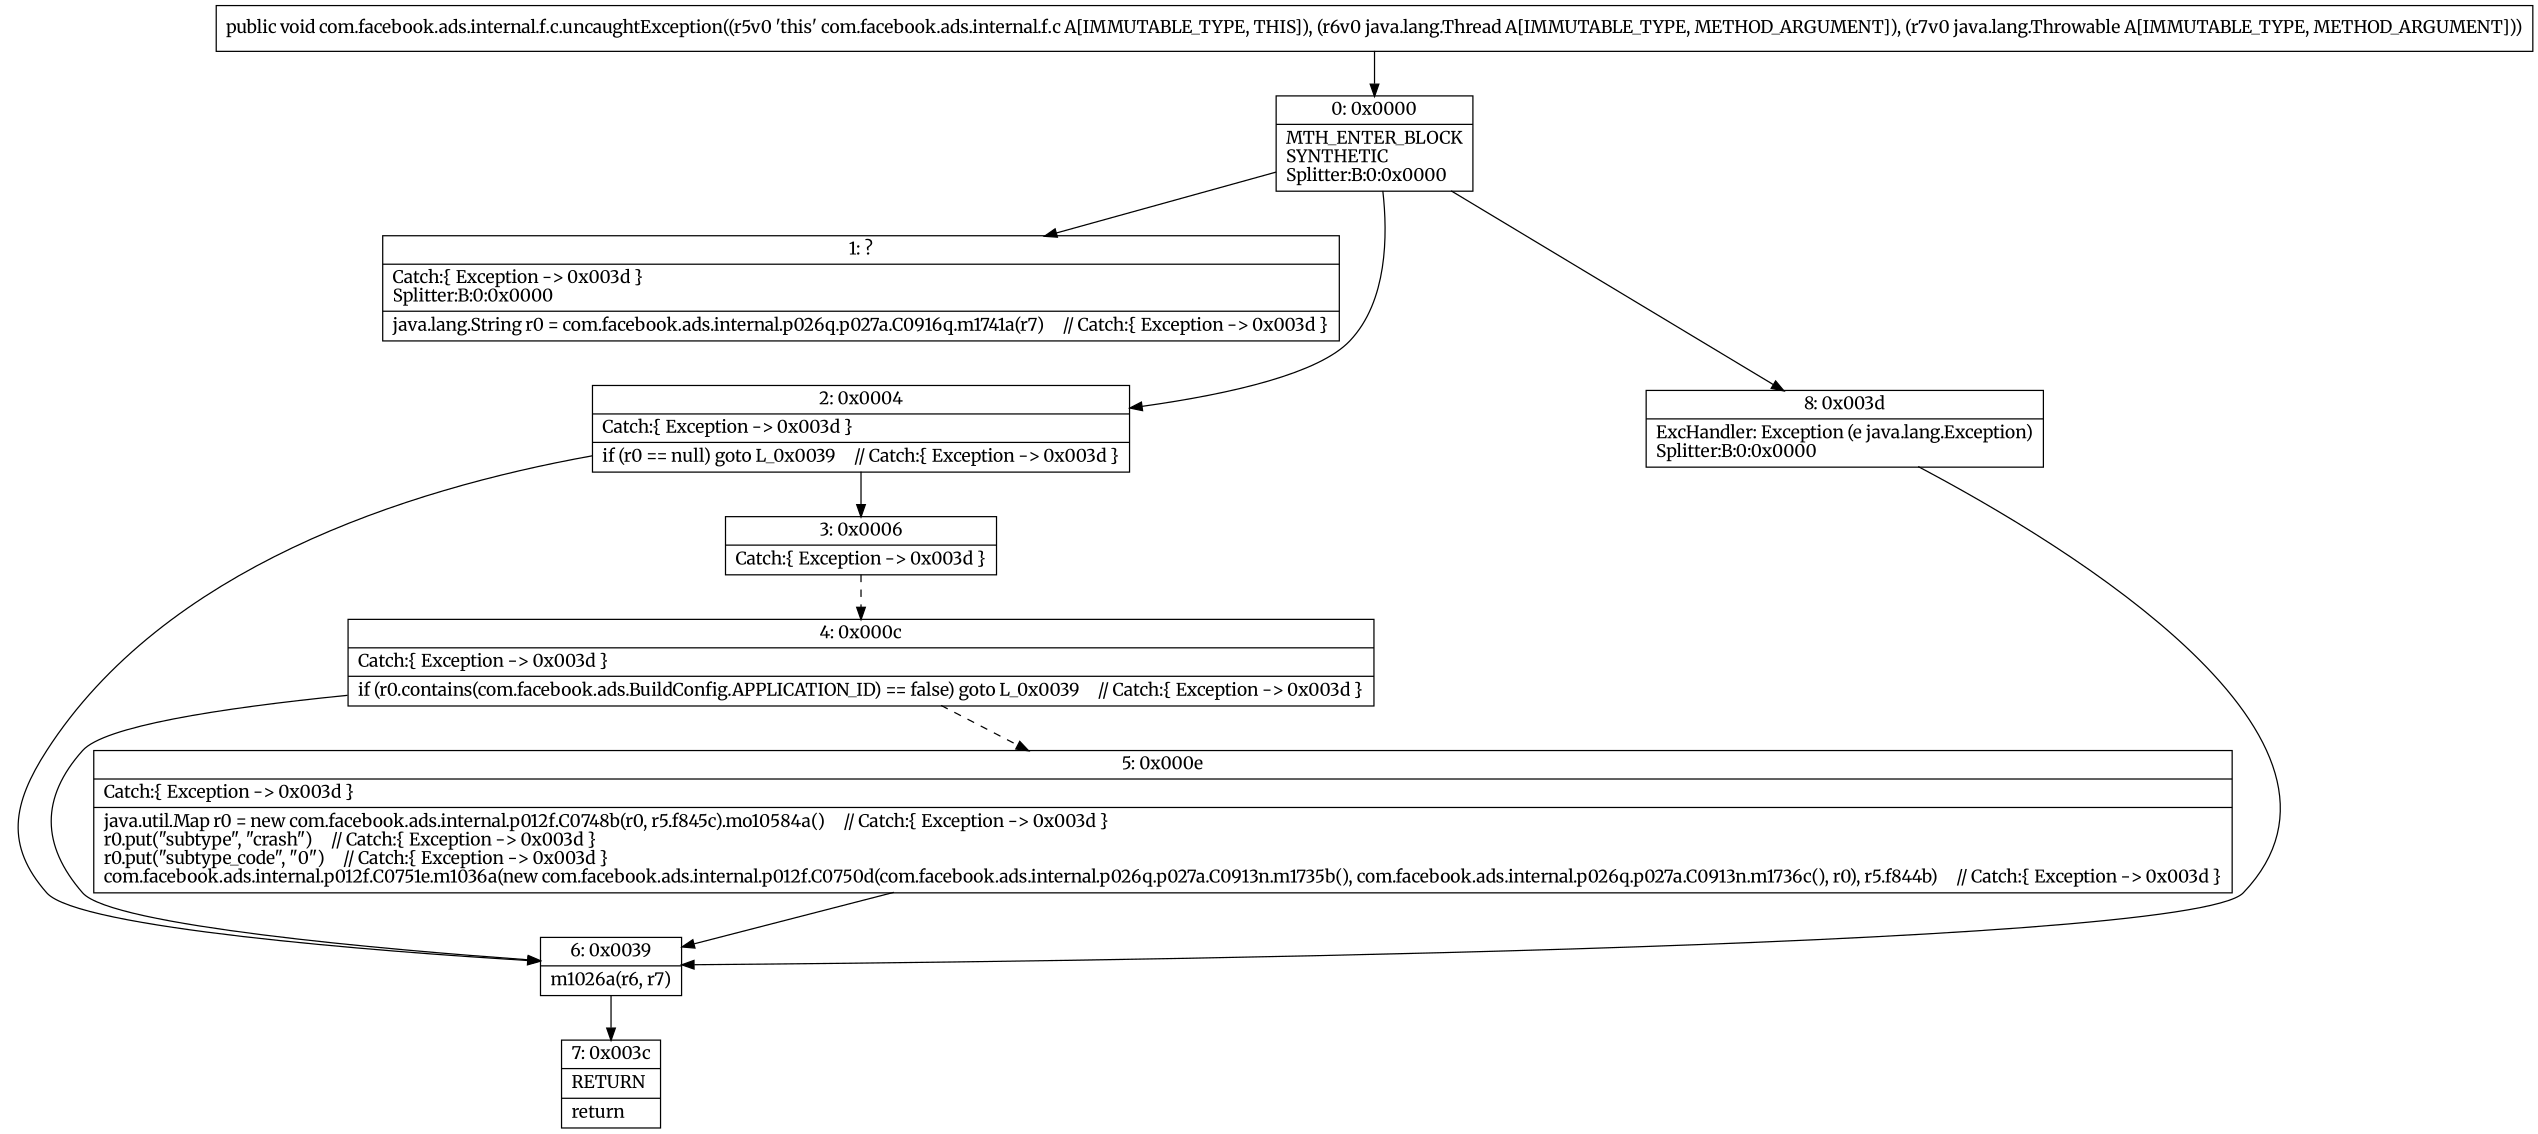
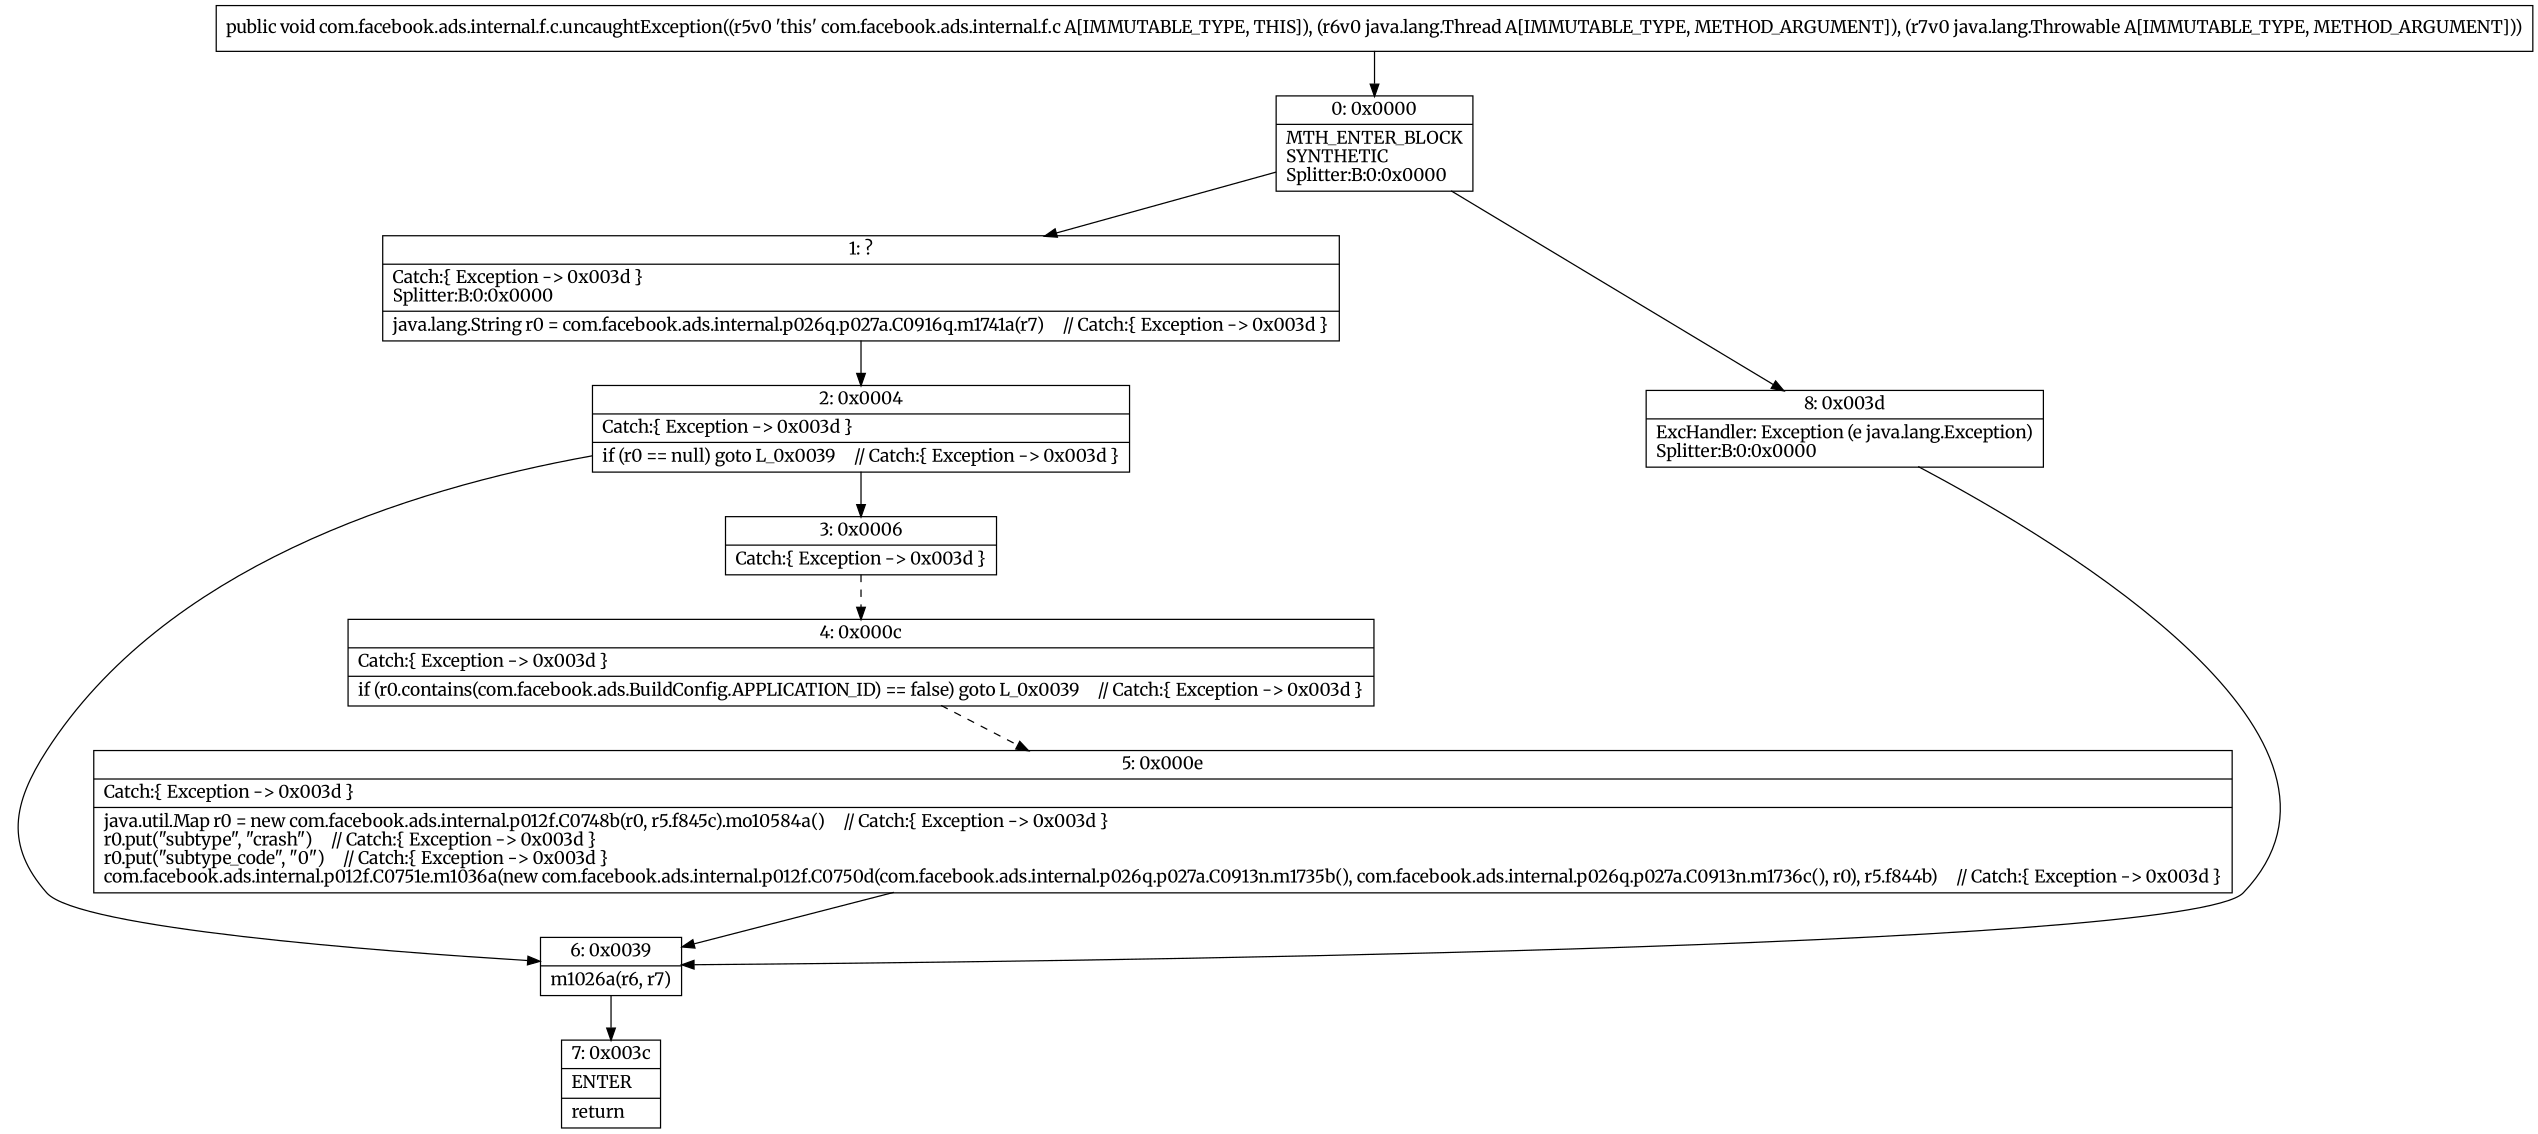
edge "0: 0x0000" -> "2: 0x0004": now "1: ?" -> "2: 0x0004"
edge "4: 0x000c" -> "6: 0x0039": removed
node "7: 0x003c": text "RETURN" -> "ENTER"
